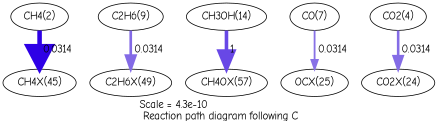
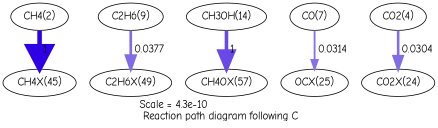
edge "CH4(2)" -> "CH4X(45)": label " 0.0314" -> " 1"
edge "C2H6(9)" -> "C2H6X(49)": label " 0.0314" -> " 0.0377"
edge "CO2(4)" -> "CO2X(24)": label " 0.0314" -> " 0.0304"
